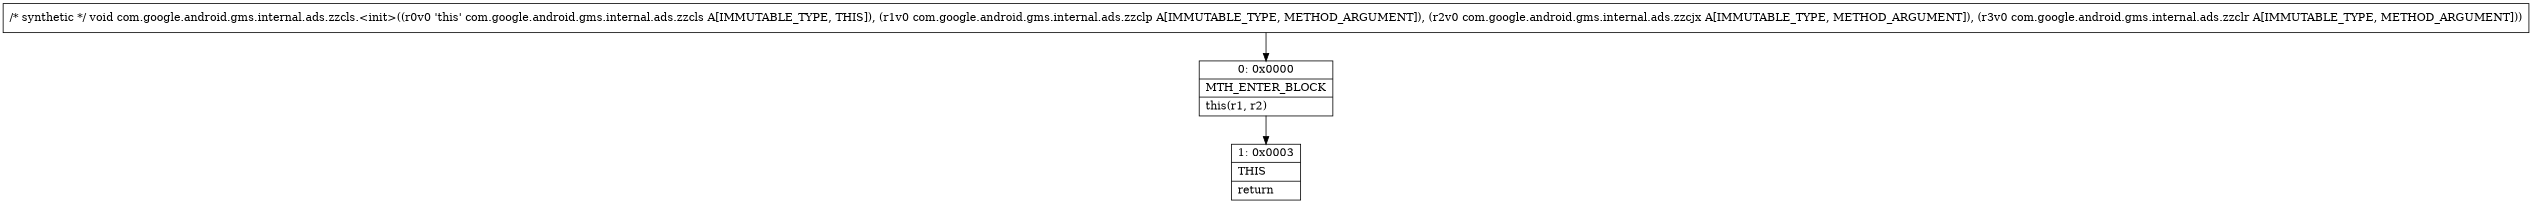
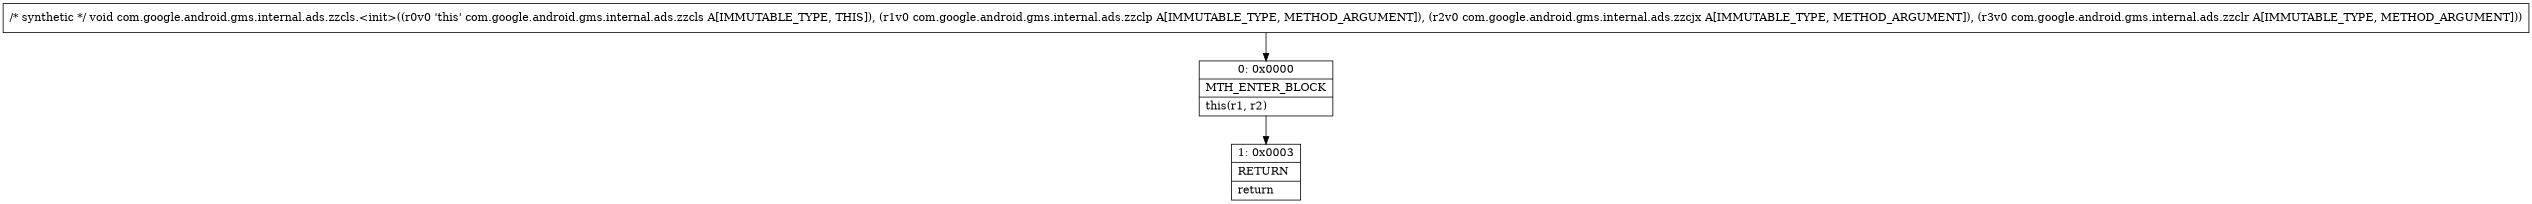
node "1: 0x0003": text "THIS" -> "RETURN"
